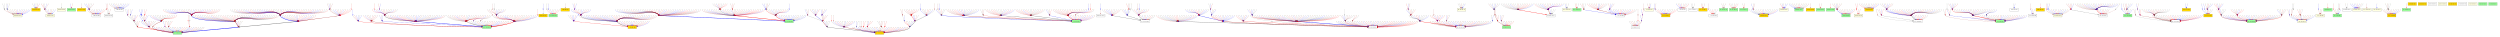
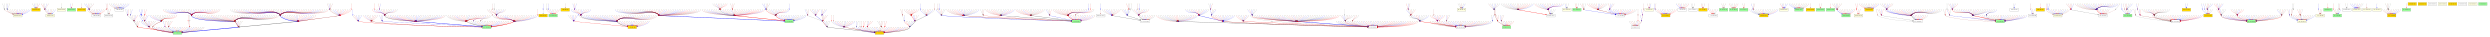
node "10001010001": removed
